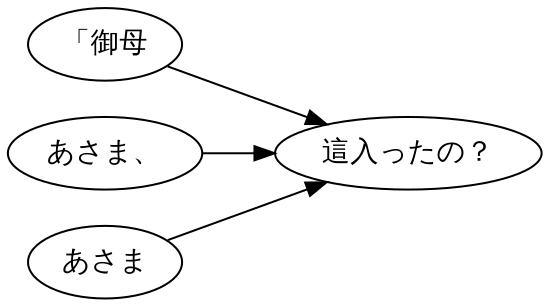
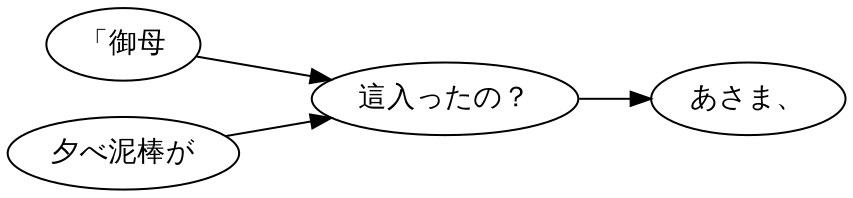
edge "あさま、" -> "這入ったの？": reversed
node "あさま": label "あさま" -> "夕べ泥棒が"
